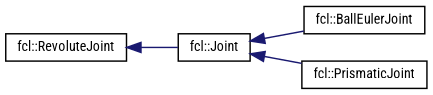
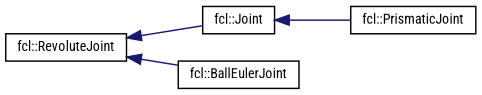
edge "fcl::BallEulerJoint" -> "fcl::Joint": now "fcl::BallEulerJoint" -> "fcl::RevoluteJoint"
